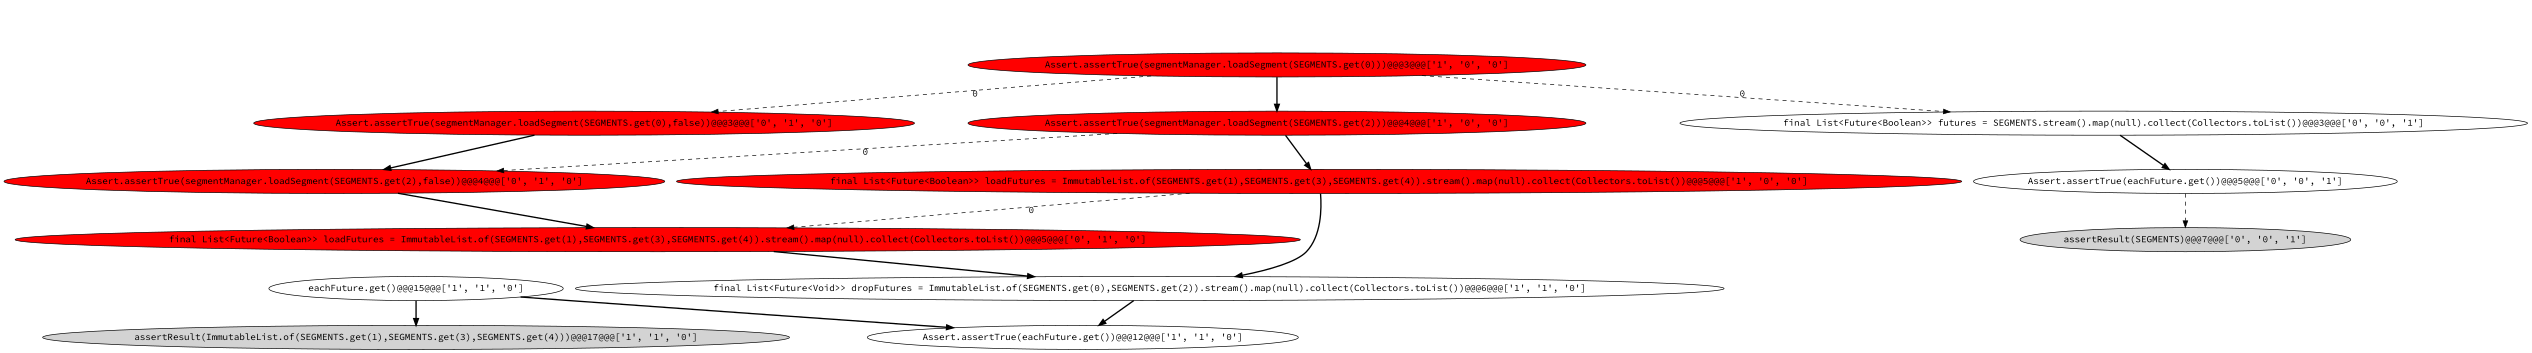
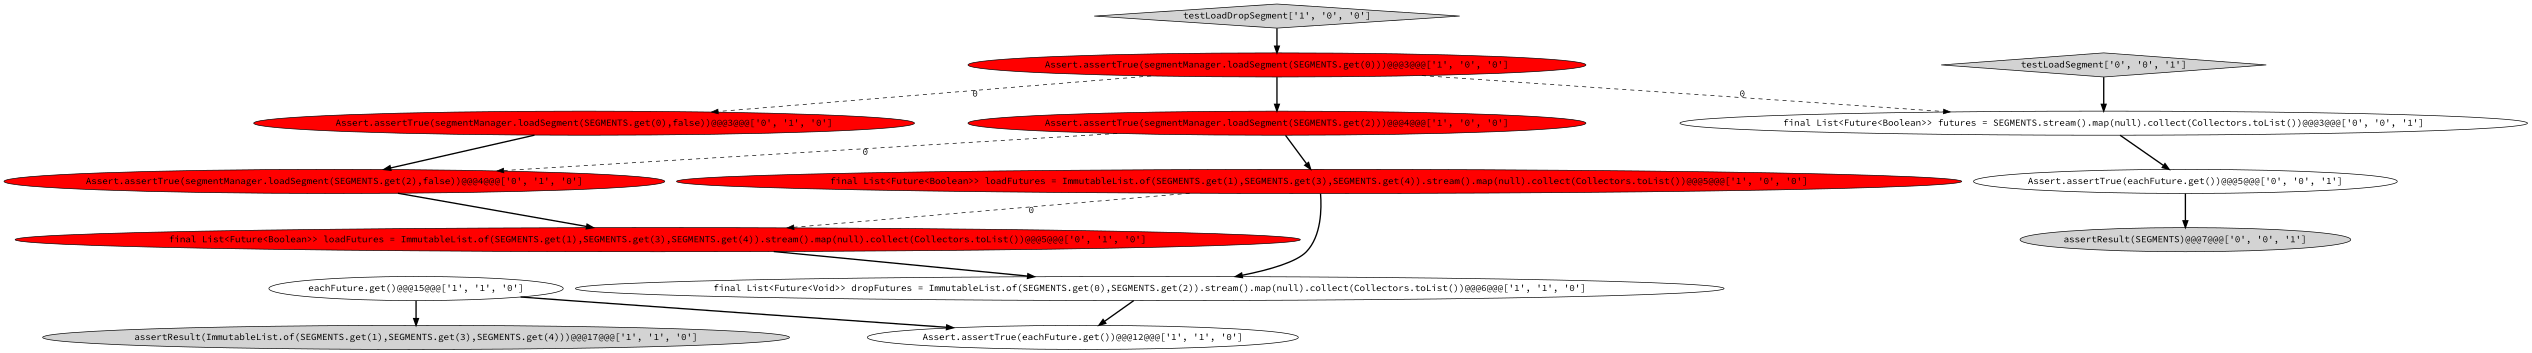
node "testLoadDropSegment['1', '0', '0']": added
node "testLoadSegment['0', '0', '1']": added
edge "Assert.assertTrue(eachFuture.get())@@@5@@@['0', '0', '1']" -> "assertResult(SEGMENTS)@@@7@@@['0', '0', '1']": style dashed -> bold
